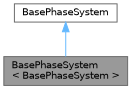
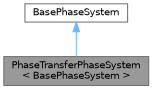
node "BasePhaseSystem < BasePhaseSystem >": label "BasePhaseSystem < BasePhaseSystem >" -> "PhaseTransferPhaseSystem < BasePhaseSystem >"
